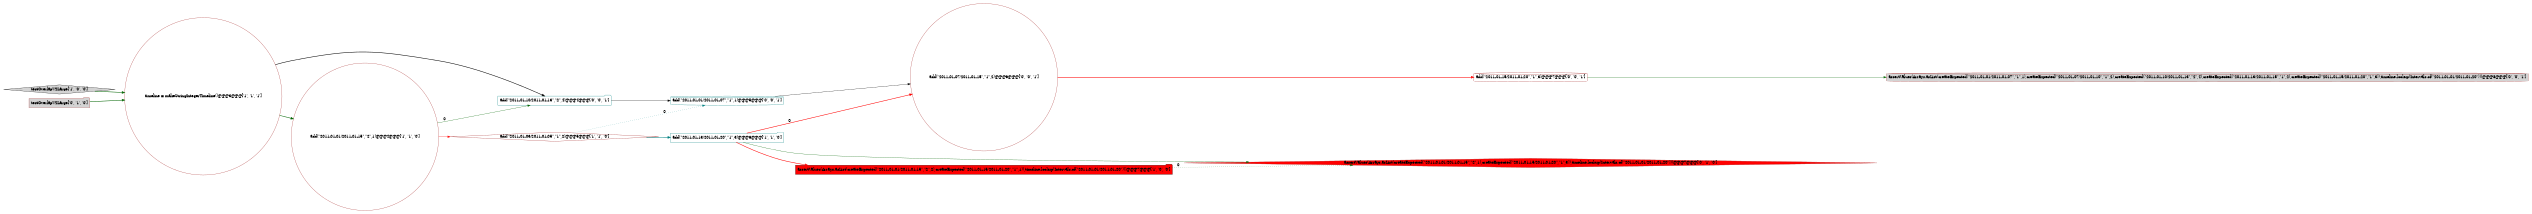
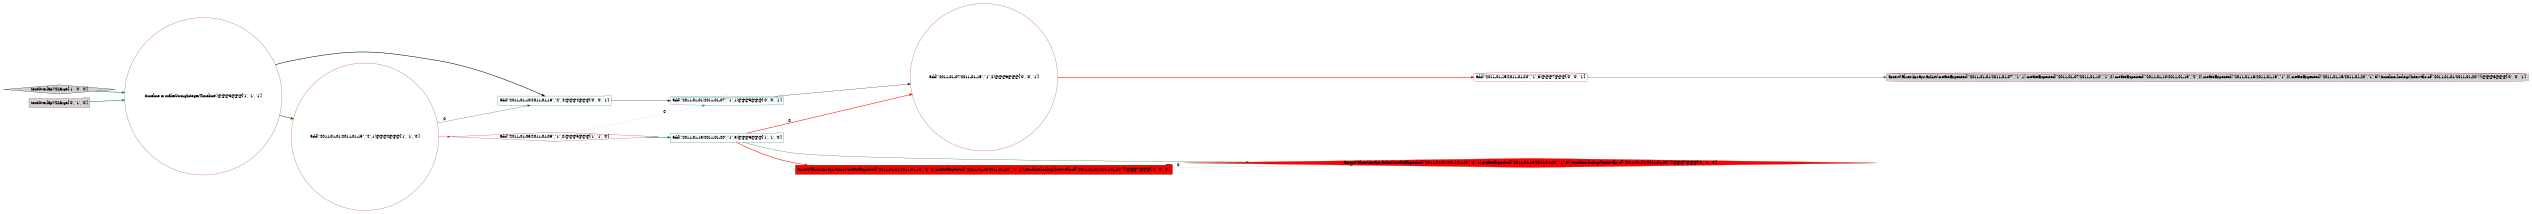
edge "testOverlapV2Large['1', '0', '0']" -> "timeline = makeStringIntegerTimeline()@@@3@@@['1', '1', '1']": color darkgreen -> teal
edge "testOverlapV2Large['0', '1', '0']" -> "timeline = makeStringIntegerTimeline()@@@3@@@['1', '1', '1']": color darkgreen -> teal
